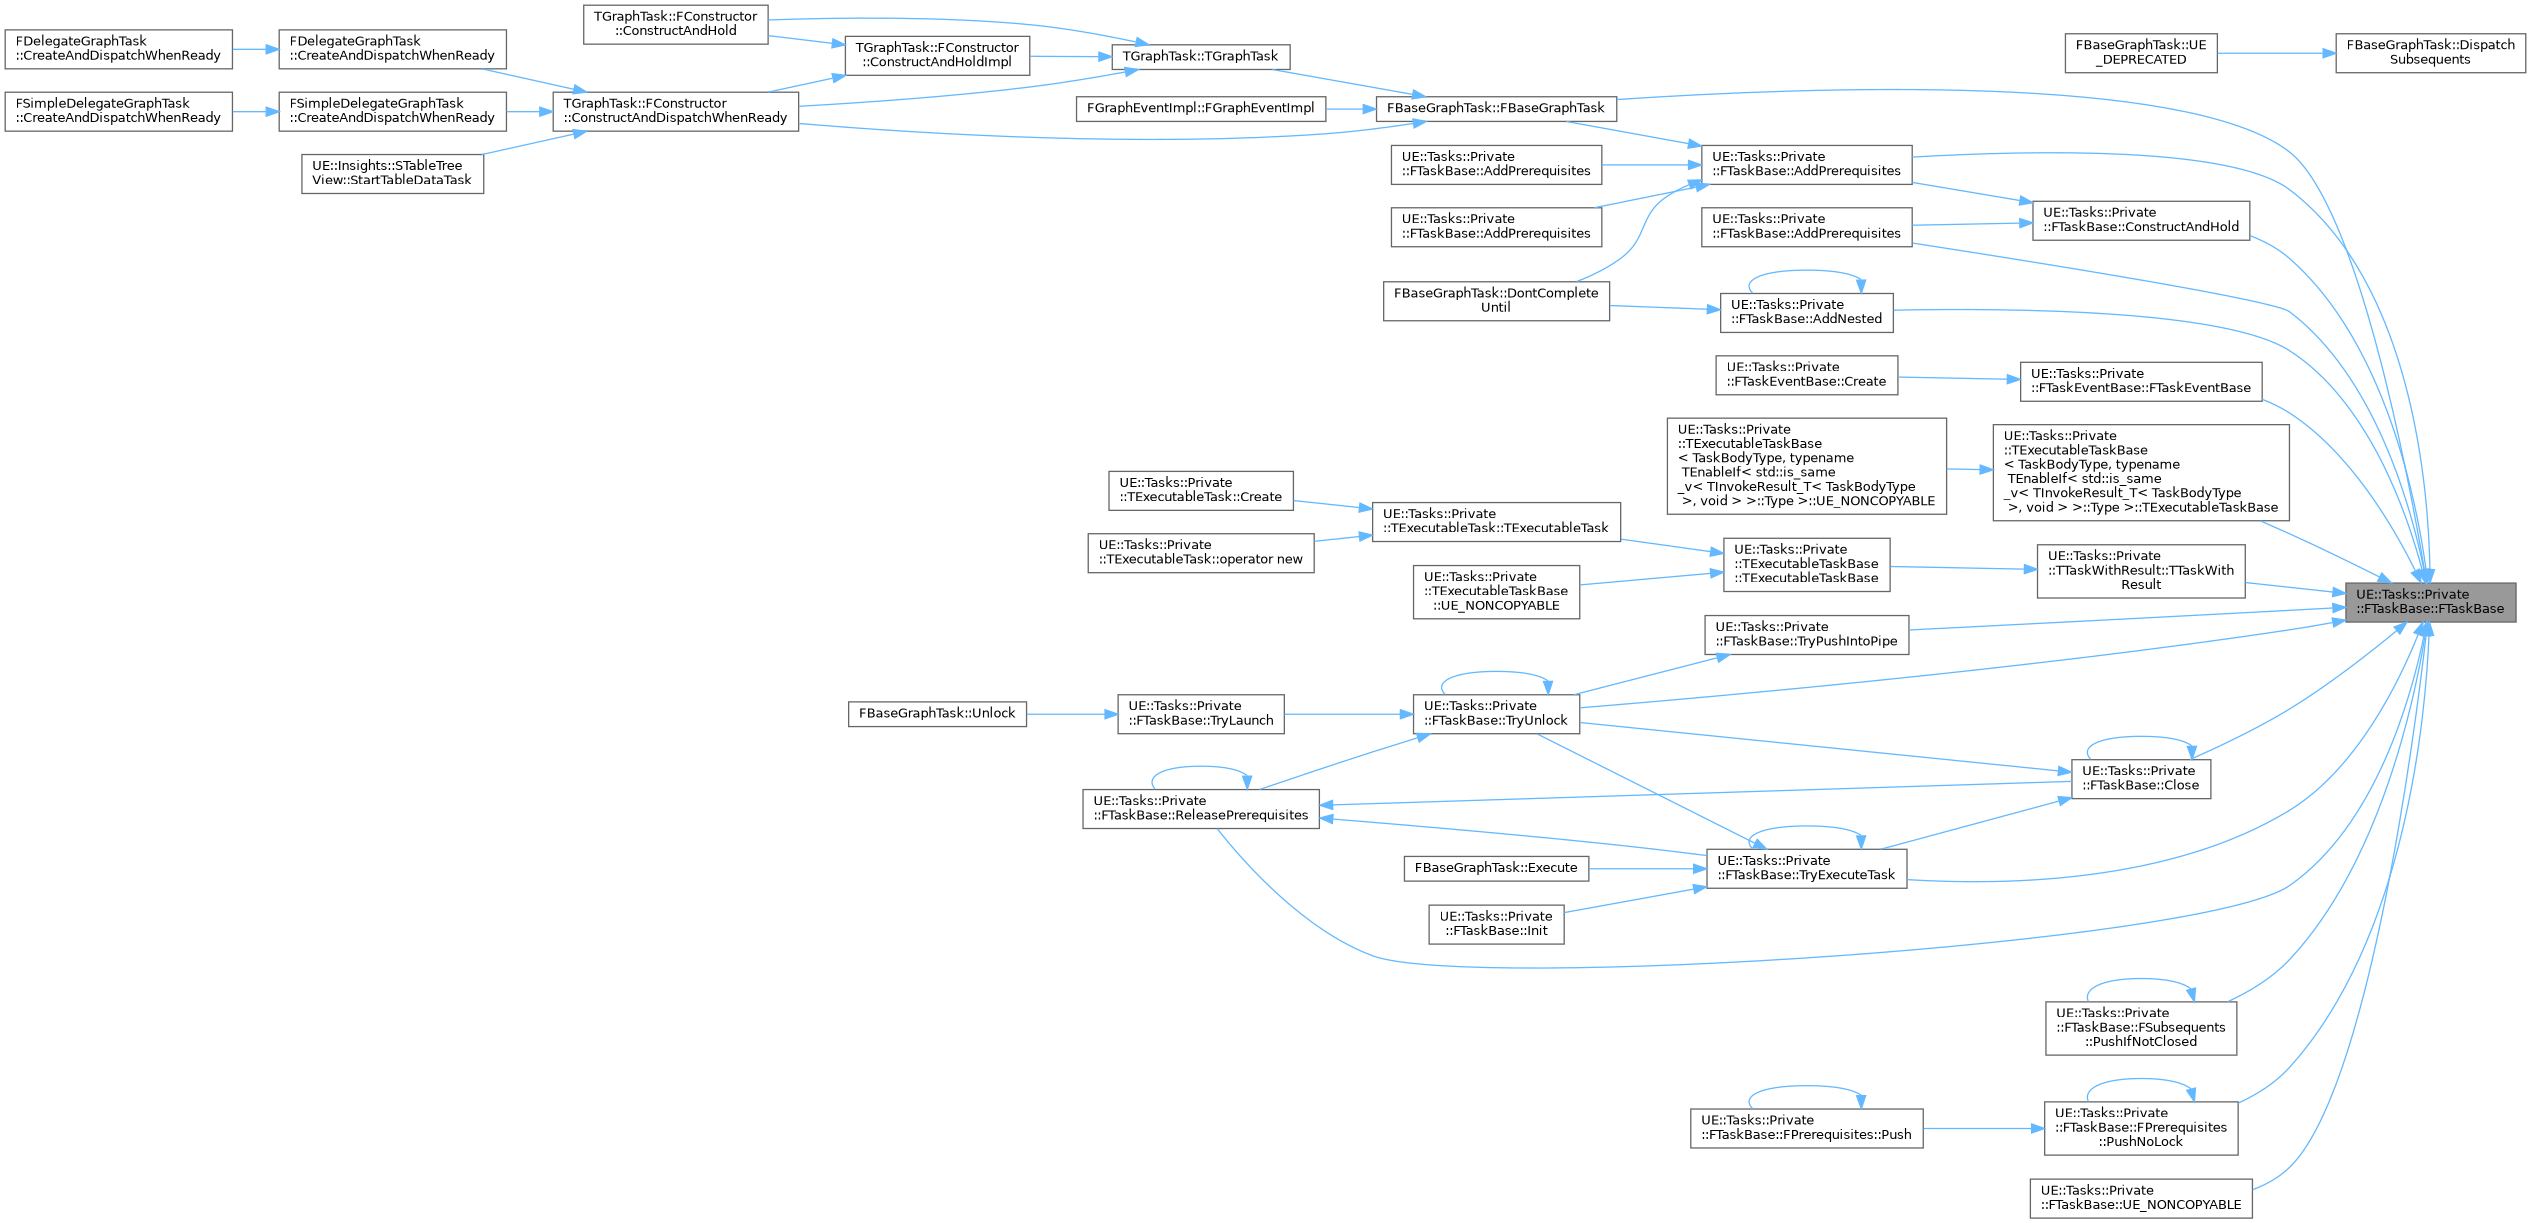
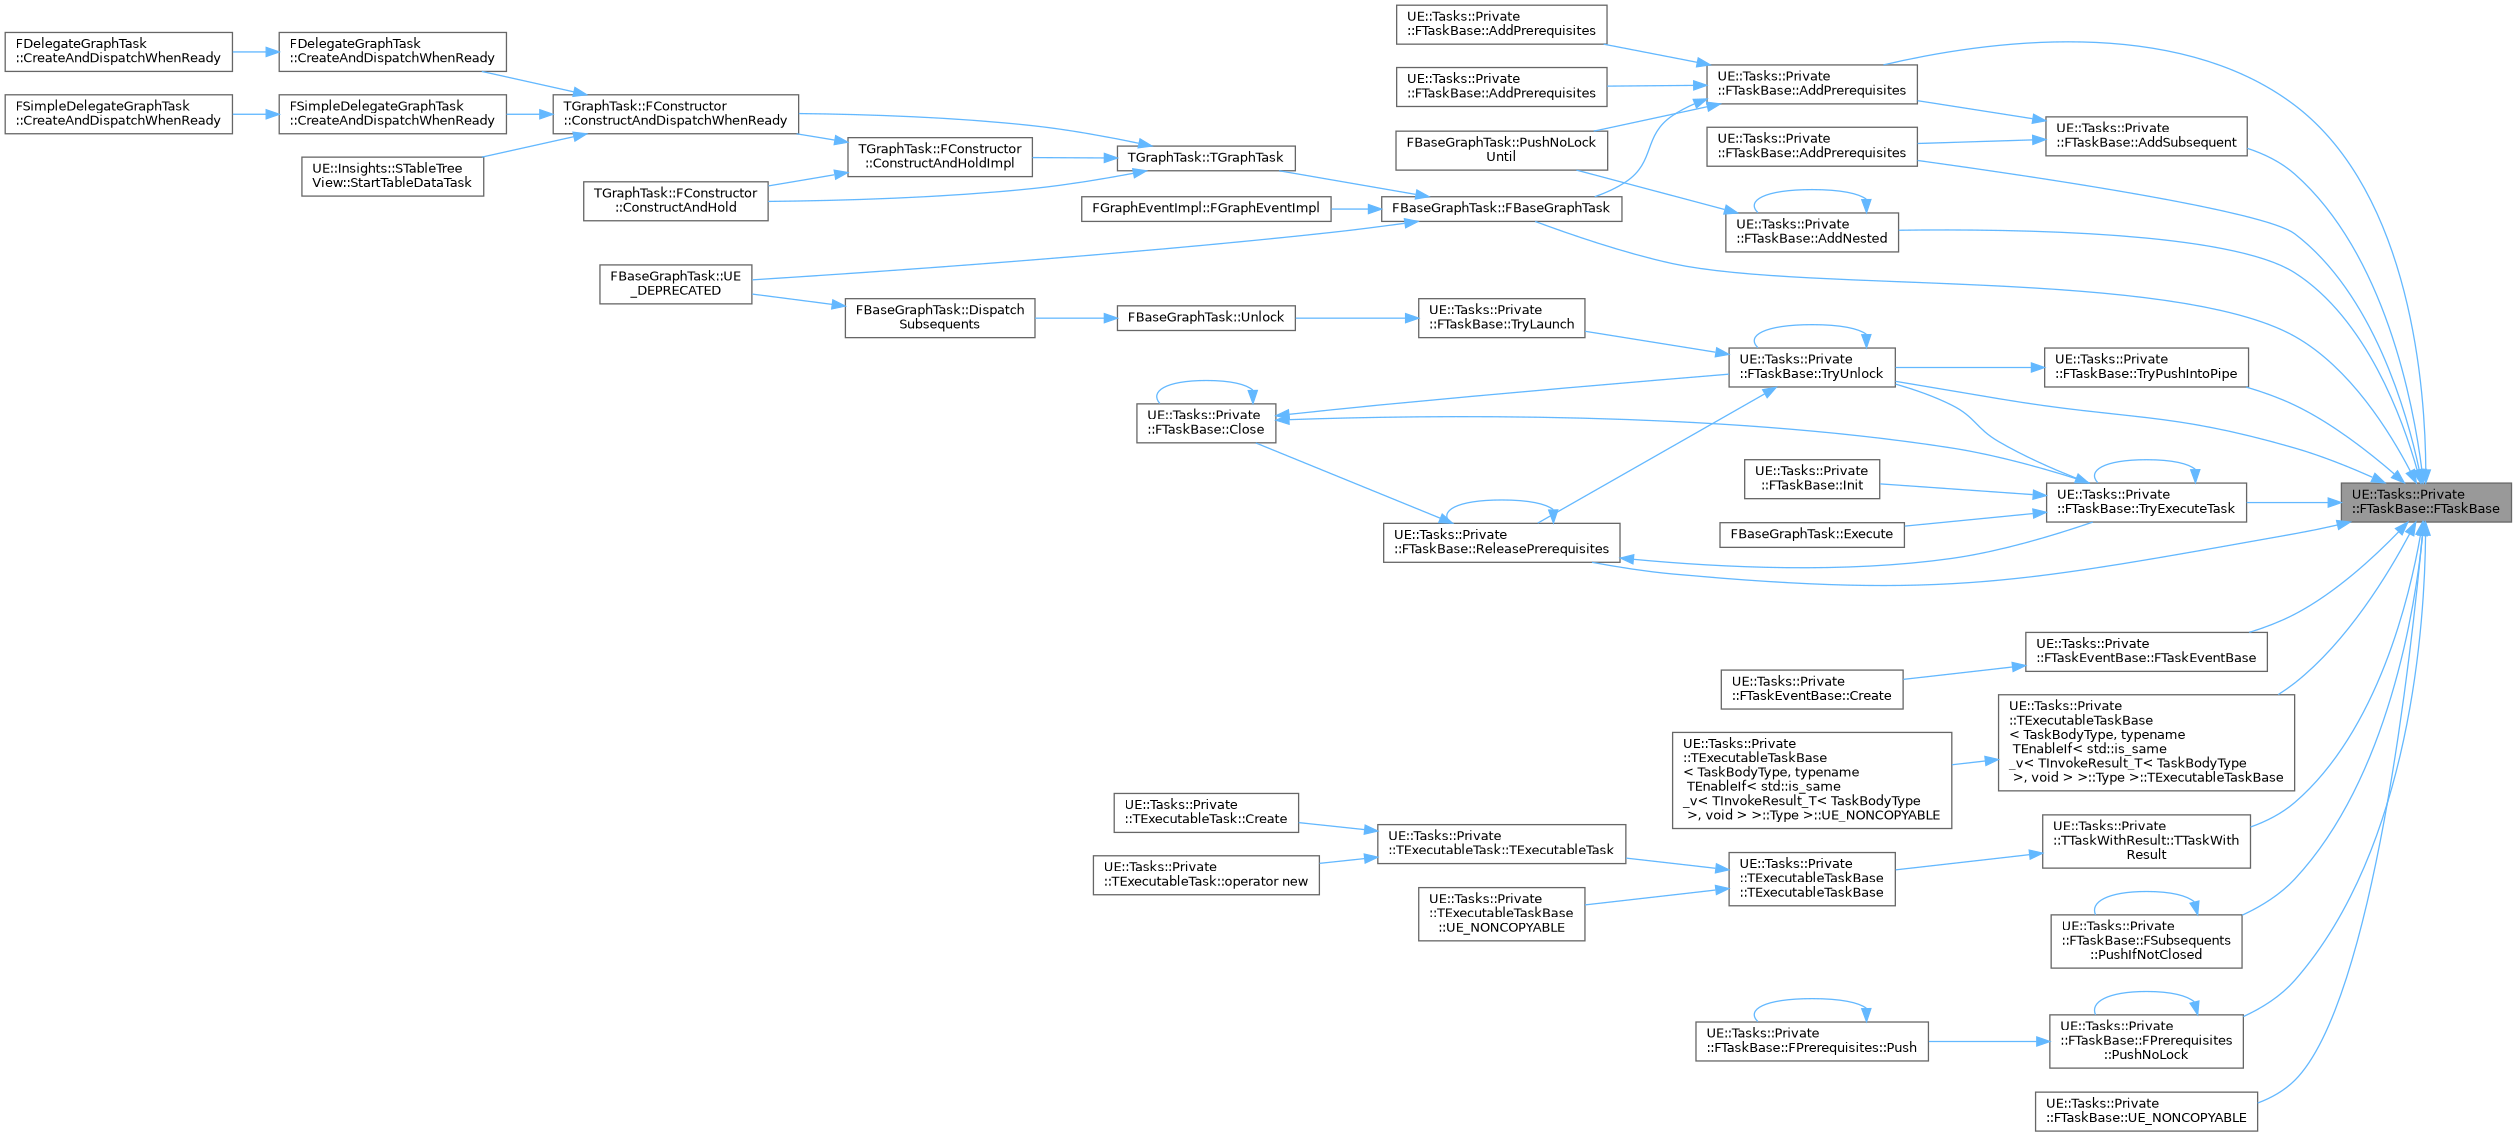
edge "TGraphTask::FConstructor ::ConstructAndDispatchWhenReady" -> "FBaseGraphTask::FBaseGraphTask": now "FBaseGraphTask::UE _DEPRECATED" -> "FBaseGraphTask::FBaseGraphTask"
node "UE::Tasks::Private ::FTaskBase::ConstructAndHold": label "UE::Tasks::Private ::FTaskBase::ConstructAndHold" -> "UE::Tasks::Private ::FTaskBase::AddSubsequent"
node "FBaseGraphTask::DontComplete Until": label "FBaseGraphTask::DontComplete Until" -> "FBaseGraphTask::PushNoLock Until"
edge "FBaseGraphTask::Dispatch Subsequents" -> "FBaseGraphTask::Unlock": added
edge "UE::Tasks::Private ::FTaskBase::Close" -> "UE::Tasks::Private ::FTaskBase::FTaskBase": removed
